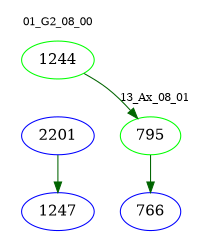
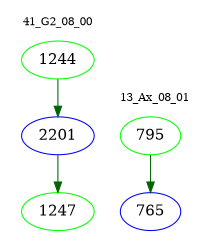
cluster "01_G2_08_00": label "01_G2_08_00" -> "41_G2_08_00"
edge "1244" -> "795": now "1244" -> "2201"
node "1247": color blue -> green
node "766": label "766" -> "765"
